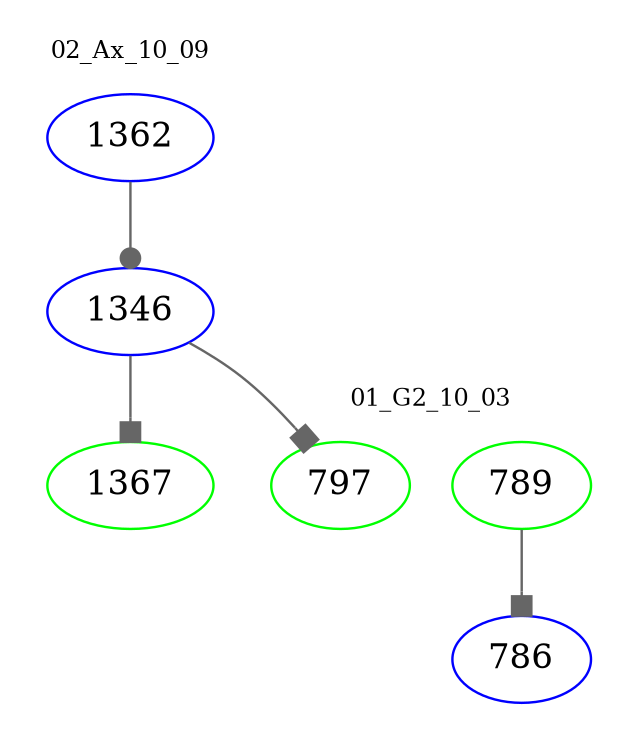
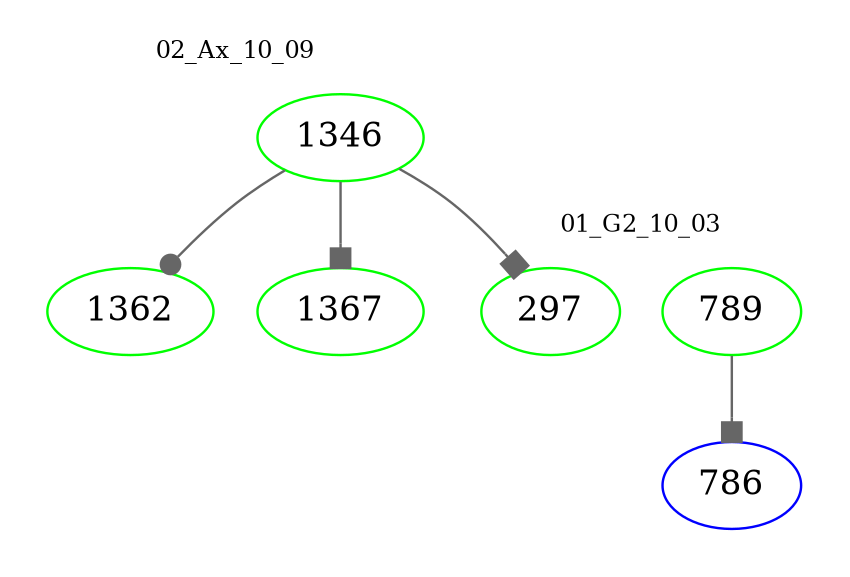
node "1362": color blue -> green
edge "1362" -> "1346": reversed
node "1346": color blue -> green
node "797": label "797" -> "297"
